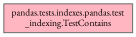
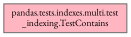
node "pandas.tests.indexes.pandas.test _indexing.TestContains": label "pandas.tests.indexes.pandas.test _indexing.TestContains" -> "pandas.tests.indexes.multi.test _indexing.TestContains"
